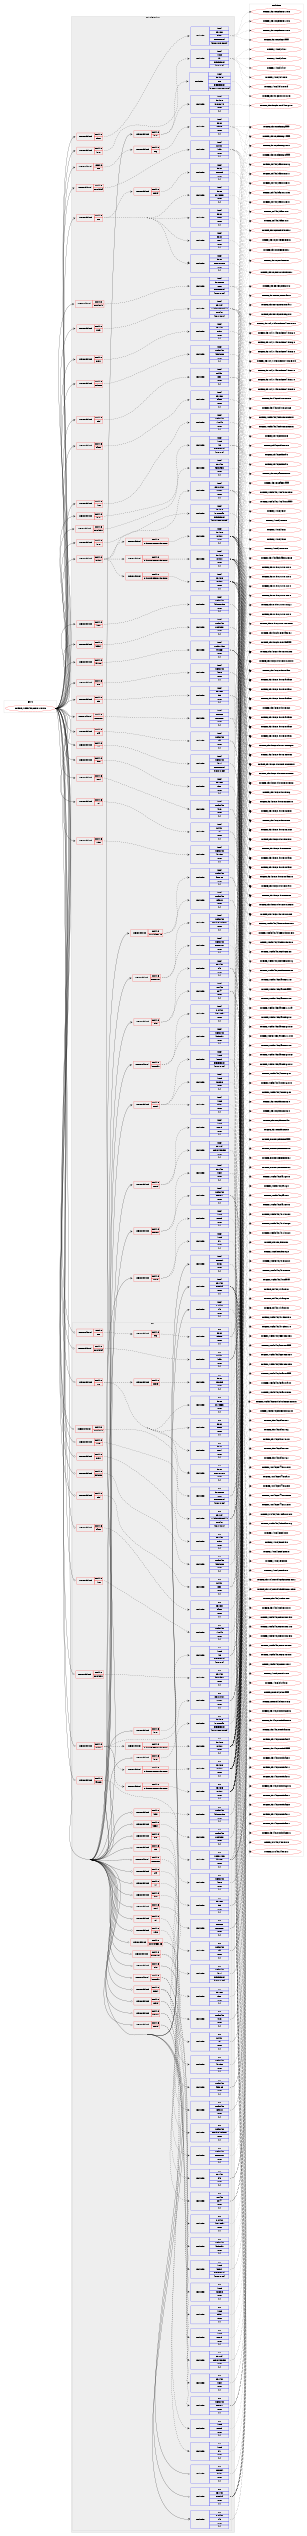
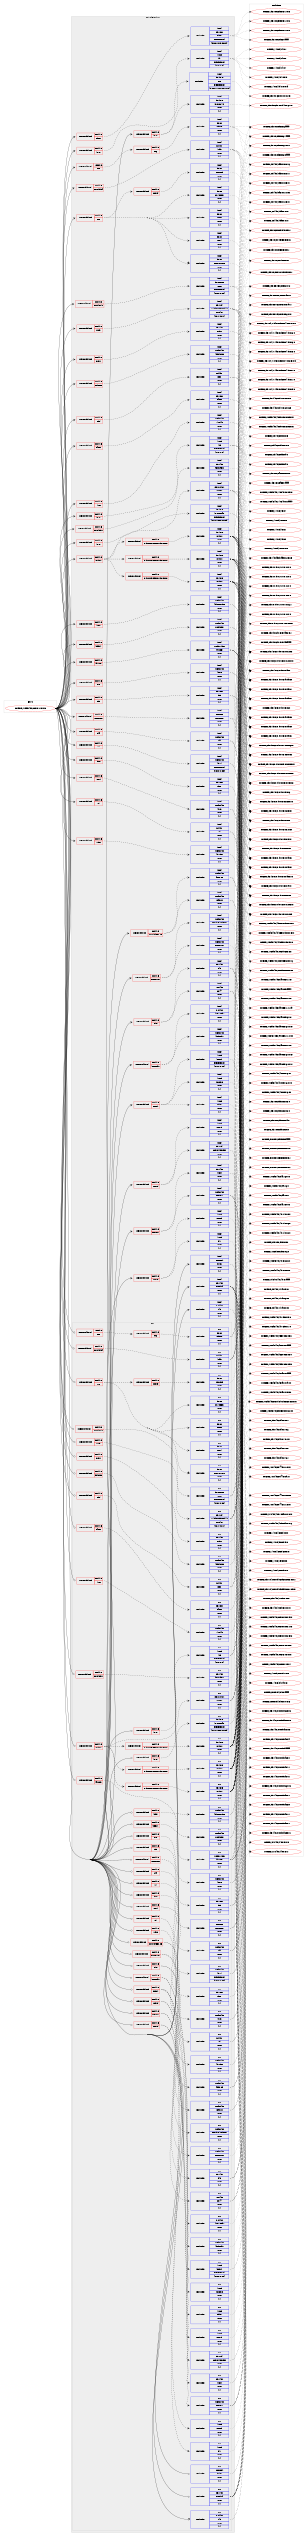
node "portage://media-libs/libva-9999": label "portage://media-libs/libva-9999" -> "portage://plugins-libs/libva-9999"
node "portage://x11-libs/gtk+-3.24.35": removed
